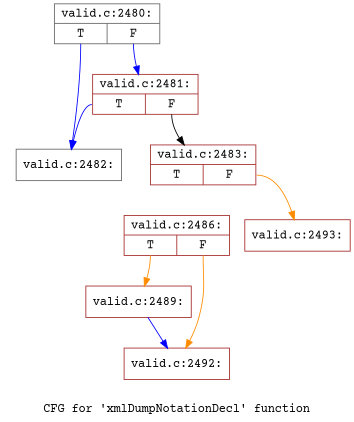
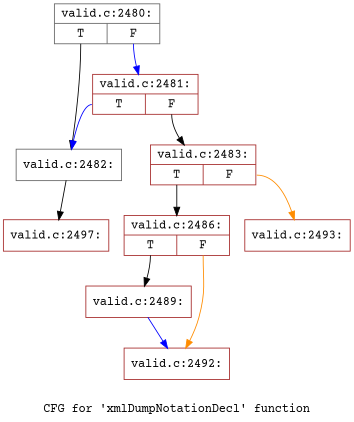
edge "valid.c:2480:" -> "valid.c:2482:": color blue -> black
edge "valid.c:2483:" -> "valid.c:2486:": added
node "valid.c:2497:": added
edge "valid.c:2486:" -> "valid.c:2489:": color darkorange -> black
